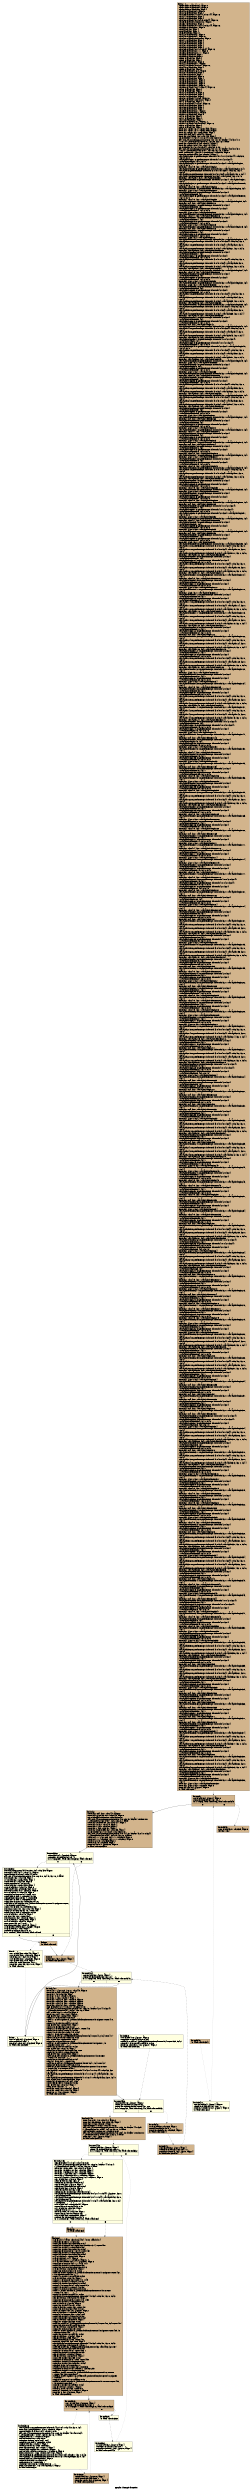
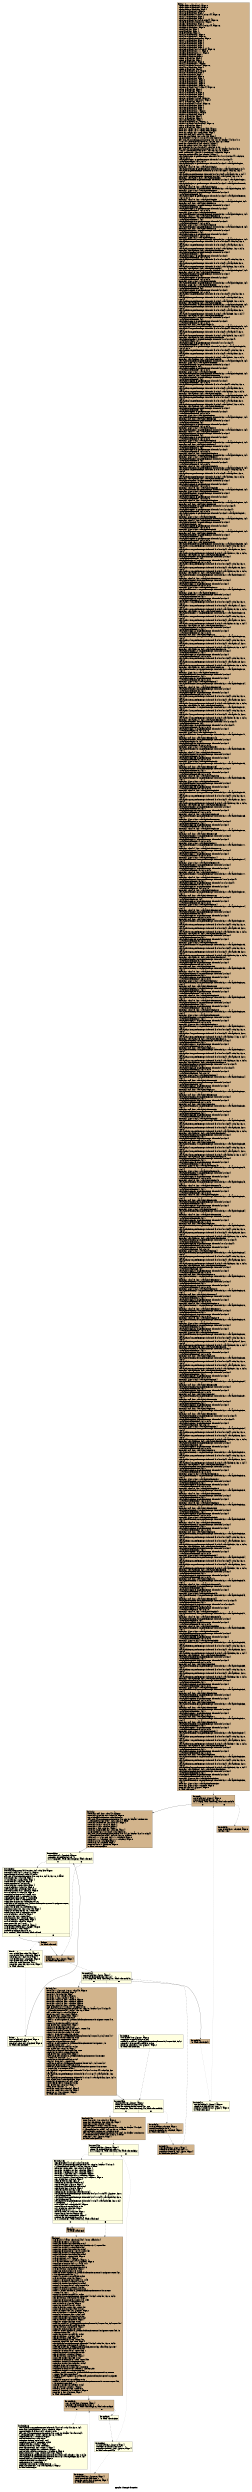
edge "for.cond404:" -> "for.inc:": now "for.cond404:" -> "for.end546:"
edge "for.body516:" -> "for.inc528:": now "for.inc530:" -> "for.inc528:"
